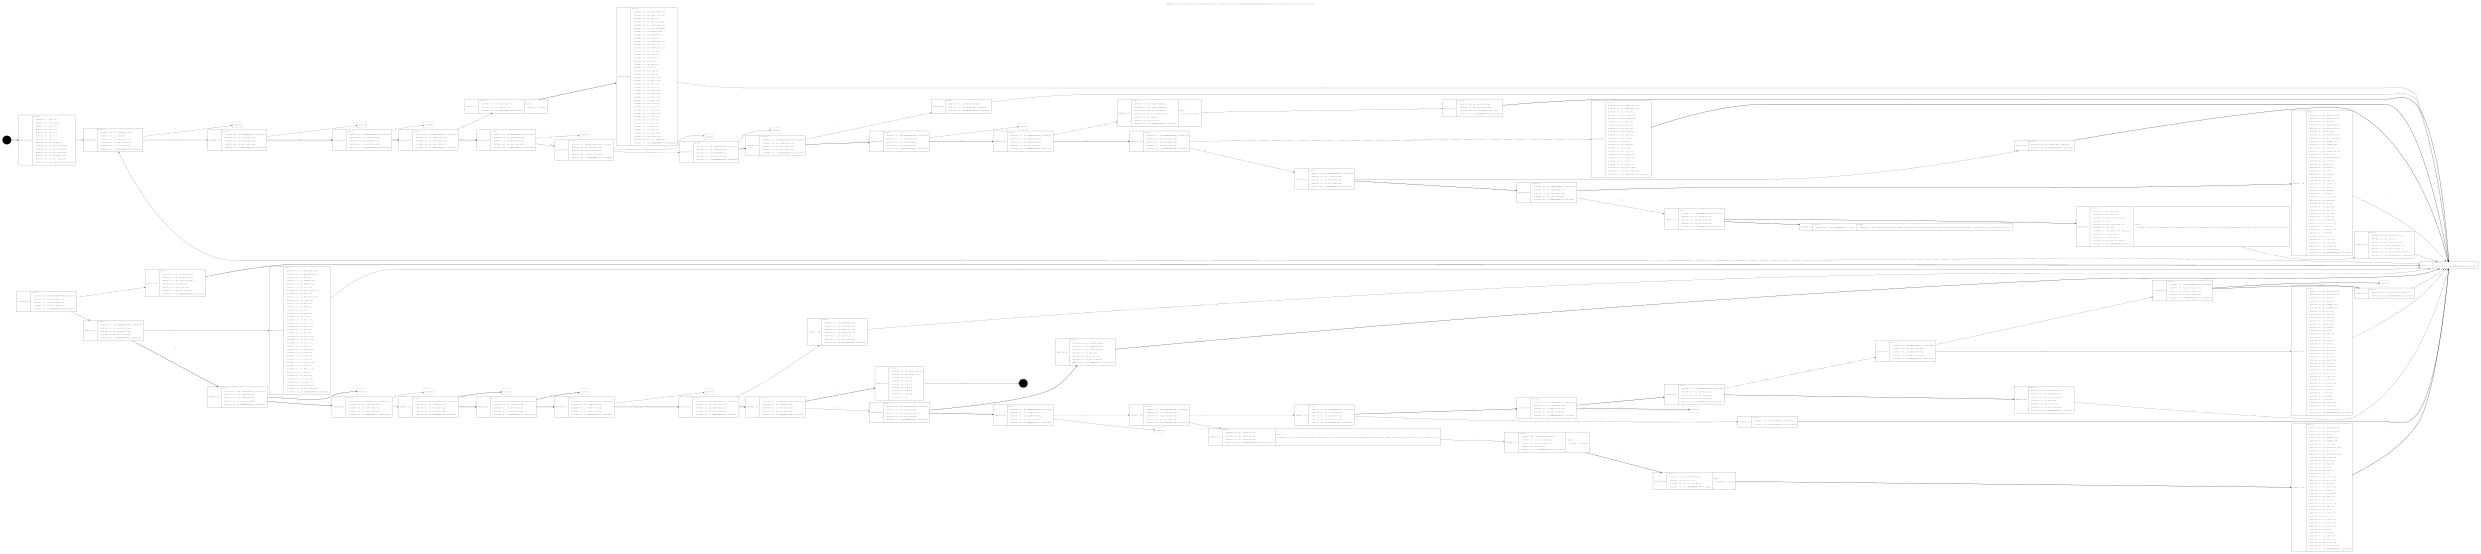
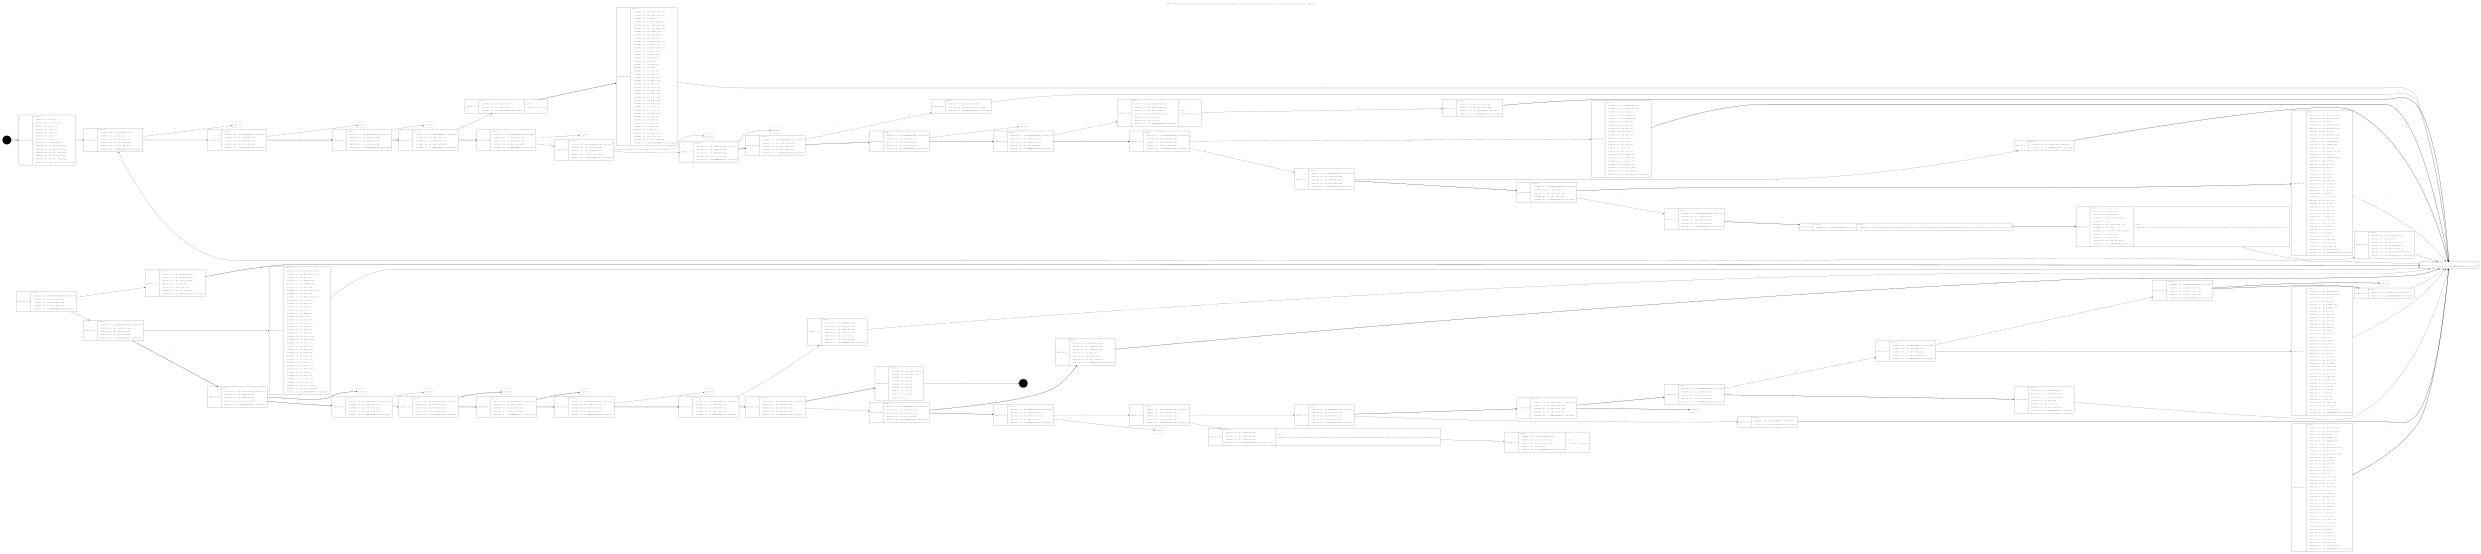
edge "0x401592 [28]" -> "0x4019f4 [44]": now "0x4019ef [5]" -> "0x4019f4 [44]"
node "0x401c00 [18]": removed
